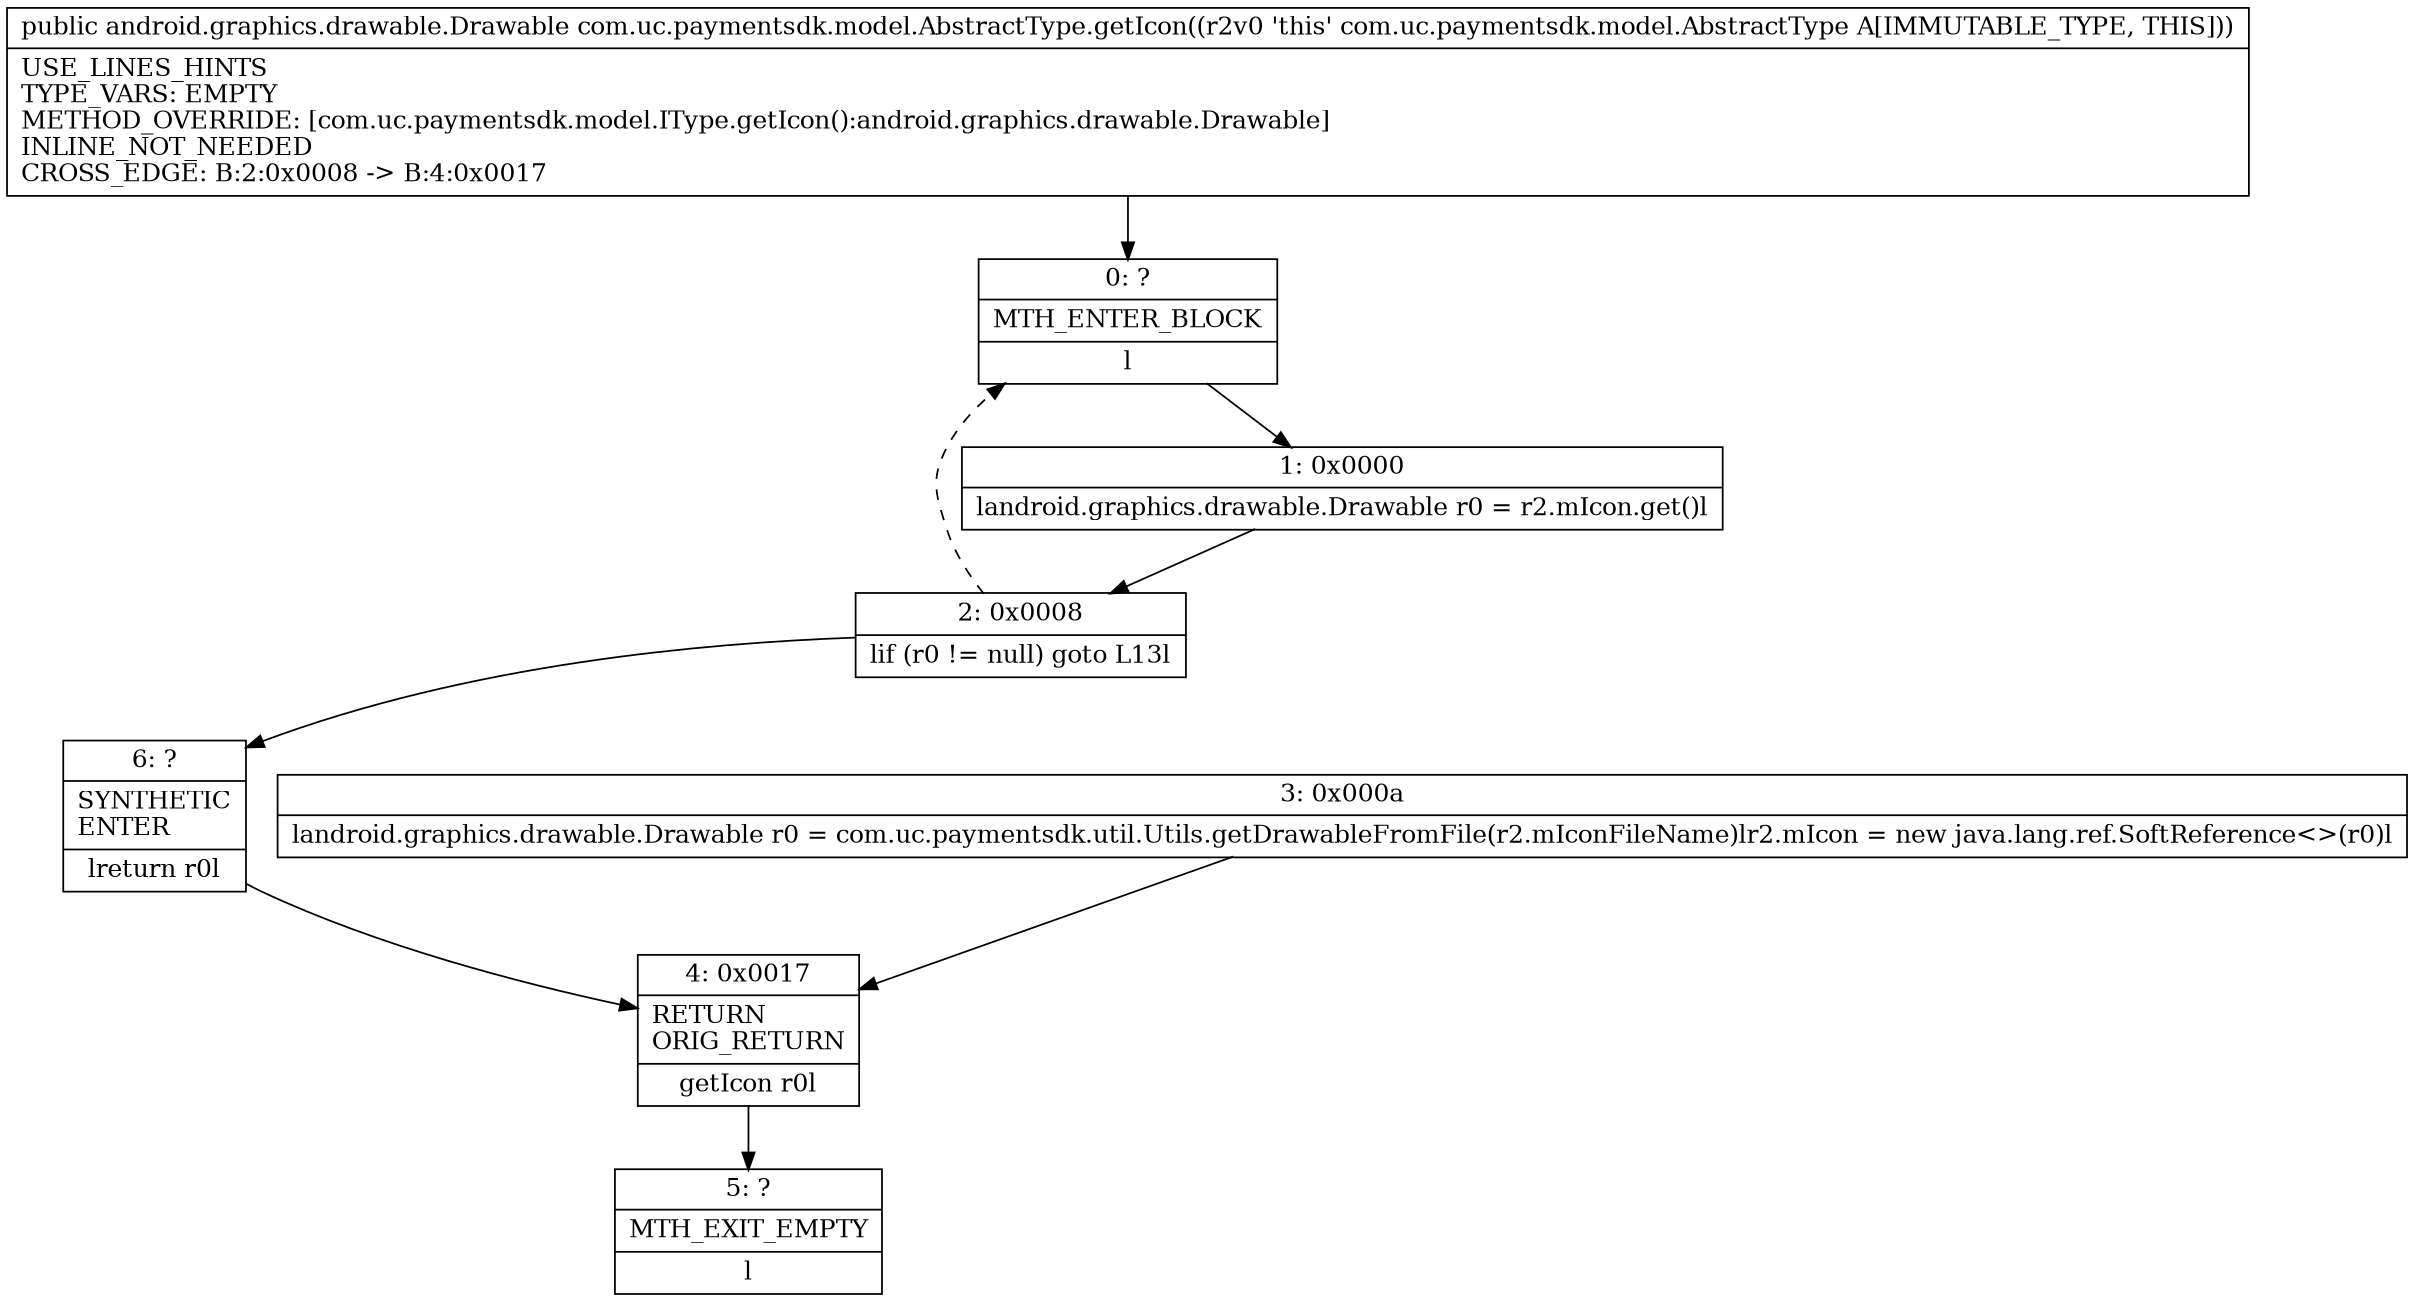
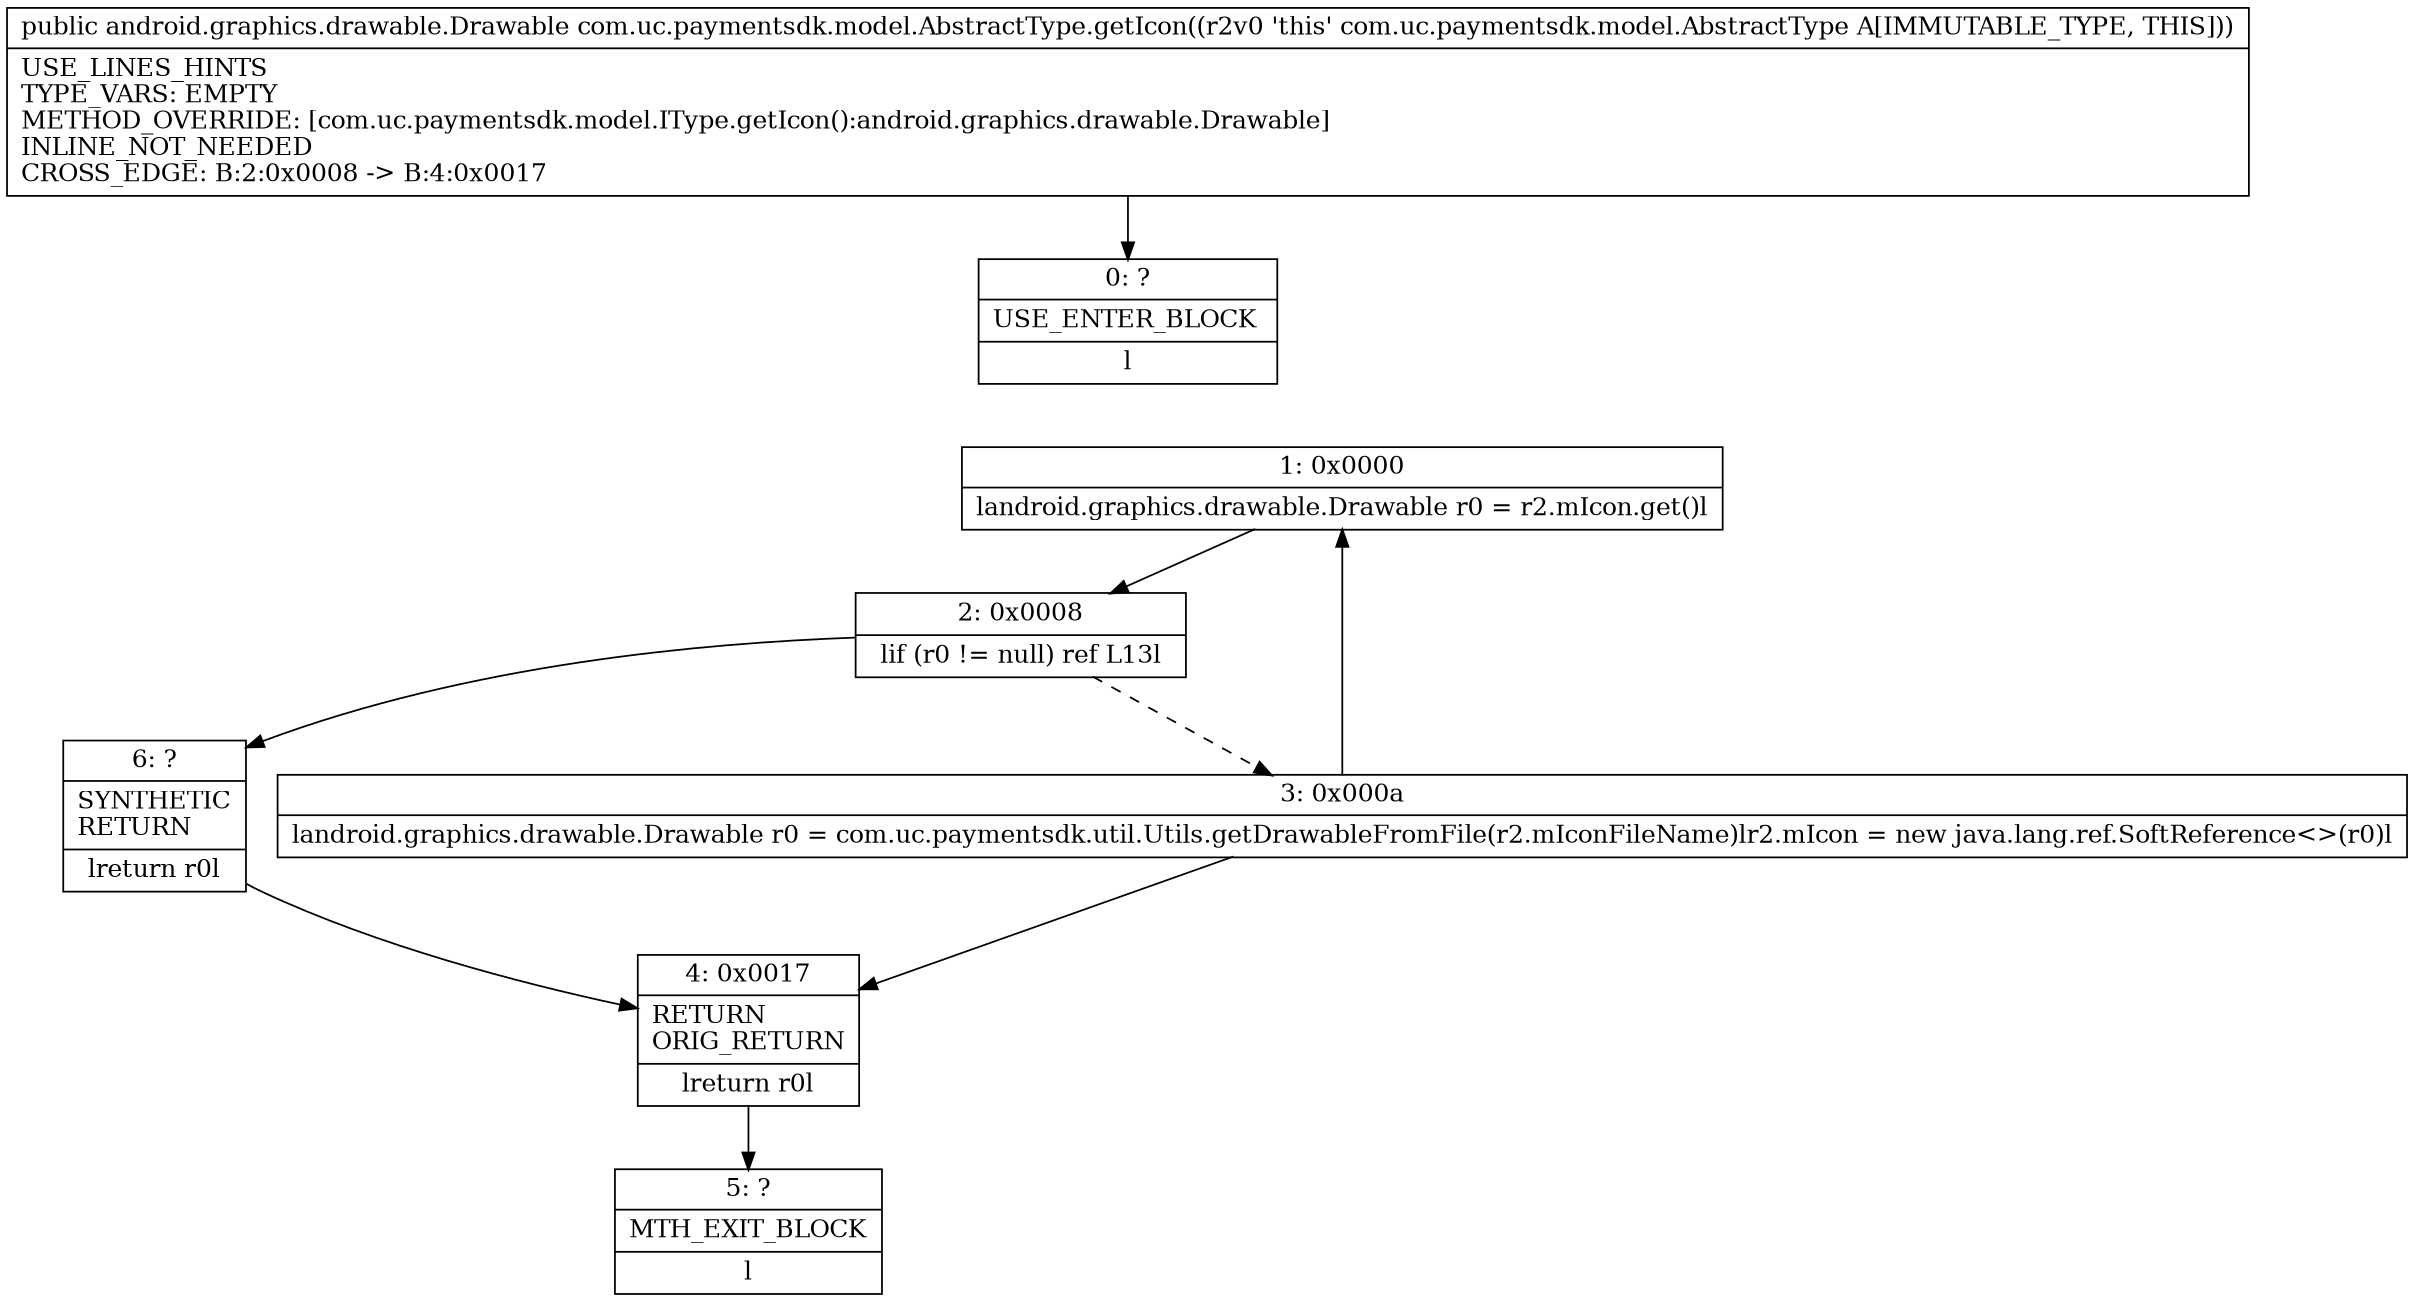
node "0: ?": text "MTH_ENTER_BLOCK" -> "USE_ENTER_BLOCK"
edge "0: ?" -> "1: 0x0000": now "3: 0x000a" -> "1: 0x0000"
edge "2: 0x0008" -> "0: ?": now "2: 0x0008" -> "3: 0x000a"
node "2: 0x0008": text "lif (r0 != null) goto L13l" -> "lif (r0 != null) ref L13l"
node "6: ?": text "ENTER" -> "RETURN"
node "4: 0x0017": text "getIcon r0l" -> "lreturn r0l"
node "5: ?": text "MTH_EXIT_EMPTY" -> "MTH_EXIT_BLOCK"
